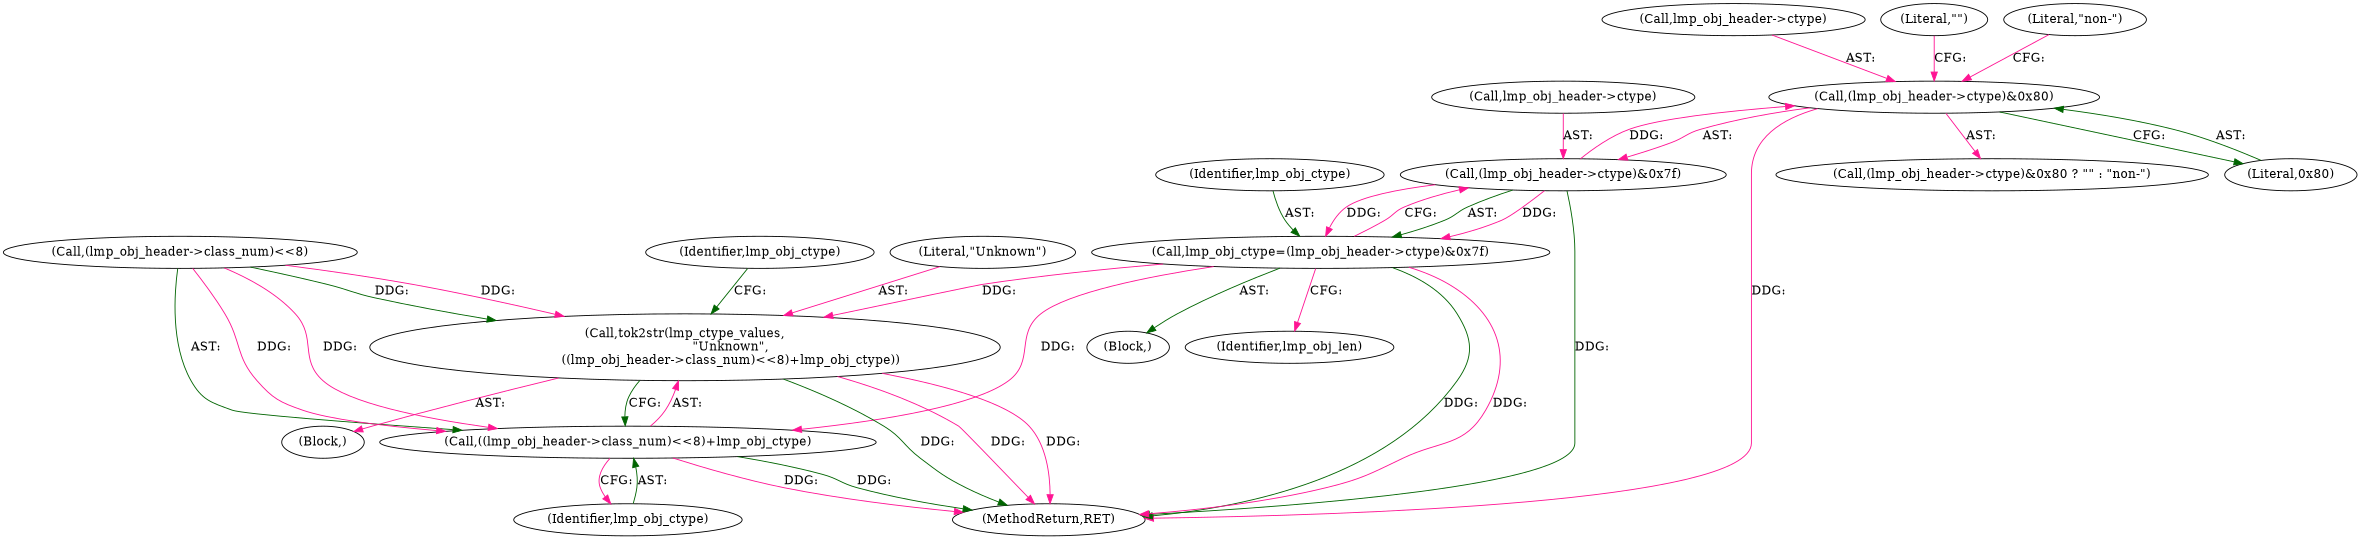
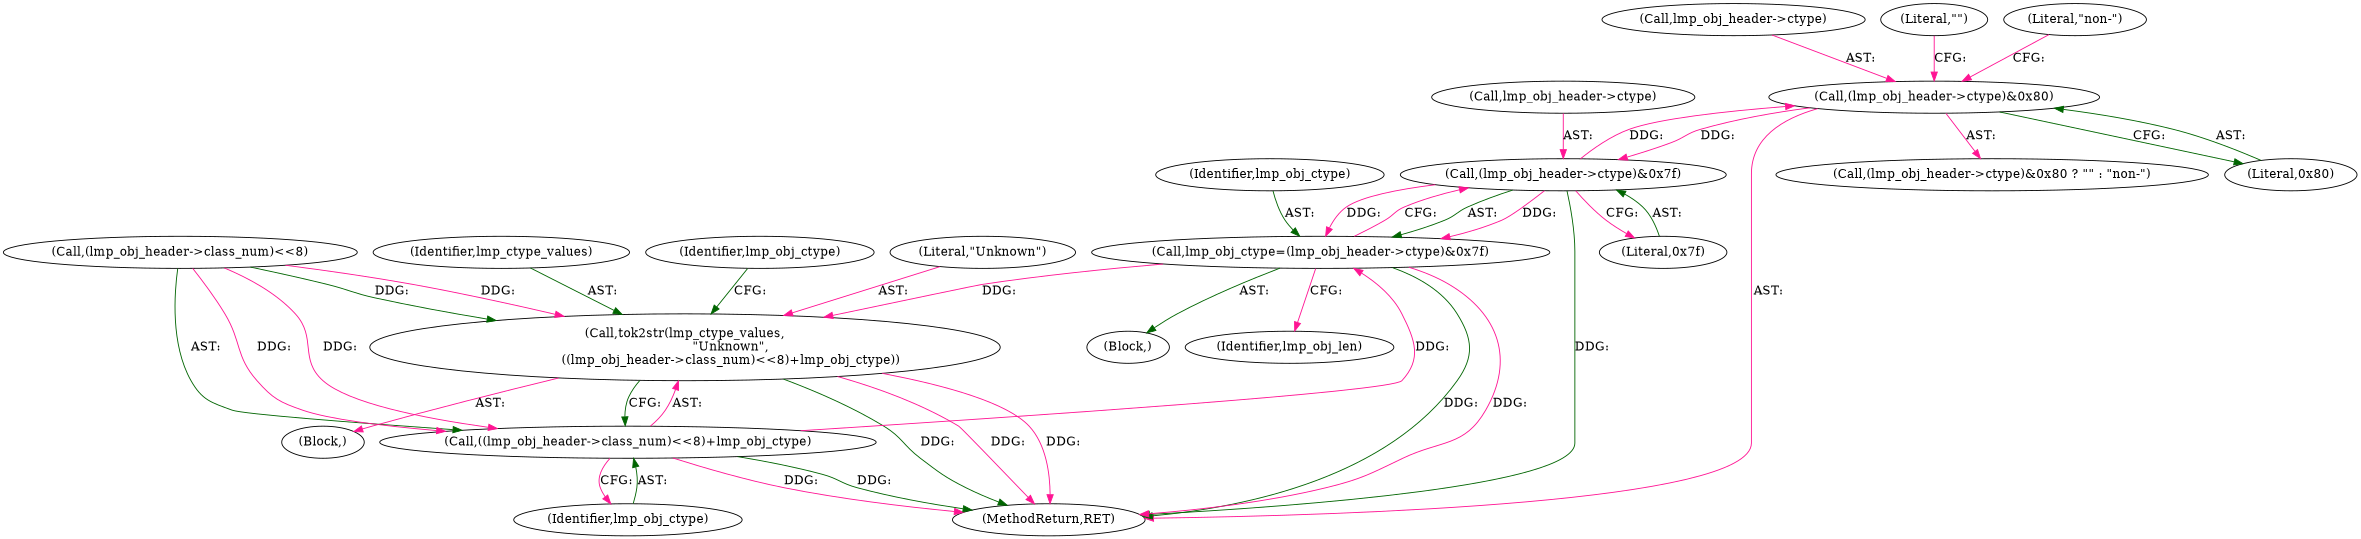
edge "(Call,(lmp_obj_header->ctype)&0x80)" -> "(Call,(lmp_obj_header->ctype)&0x7f)": label "AST: " -> "DDG: "
node "(Identifier,lmp_ctype_values)": added
node "(Literal,0x7f)": added
edge "(Call,(lmp_obj_header->ctype)&0x80)" -> "(MethodReturn,RET)": label "DDG: " -> "AST: "
edge "(Call,lmp_obj_ctype=(lmp_obj_header->ctype)&0x7f)" -> "(Call,((lmp_obj_header->class_num)<<8)+lmp_obj_ctype)": reversed
